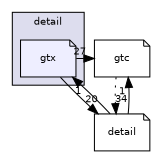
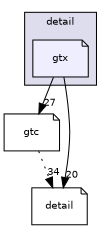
edge "detail" -> "gtx": removed
edge "detail" -> "gtc": removed
